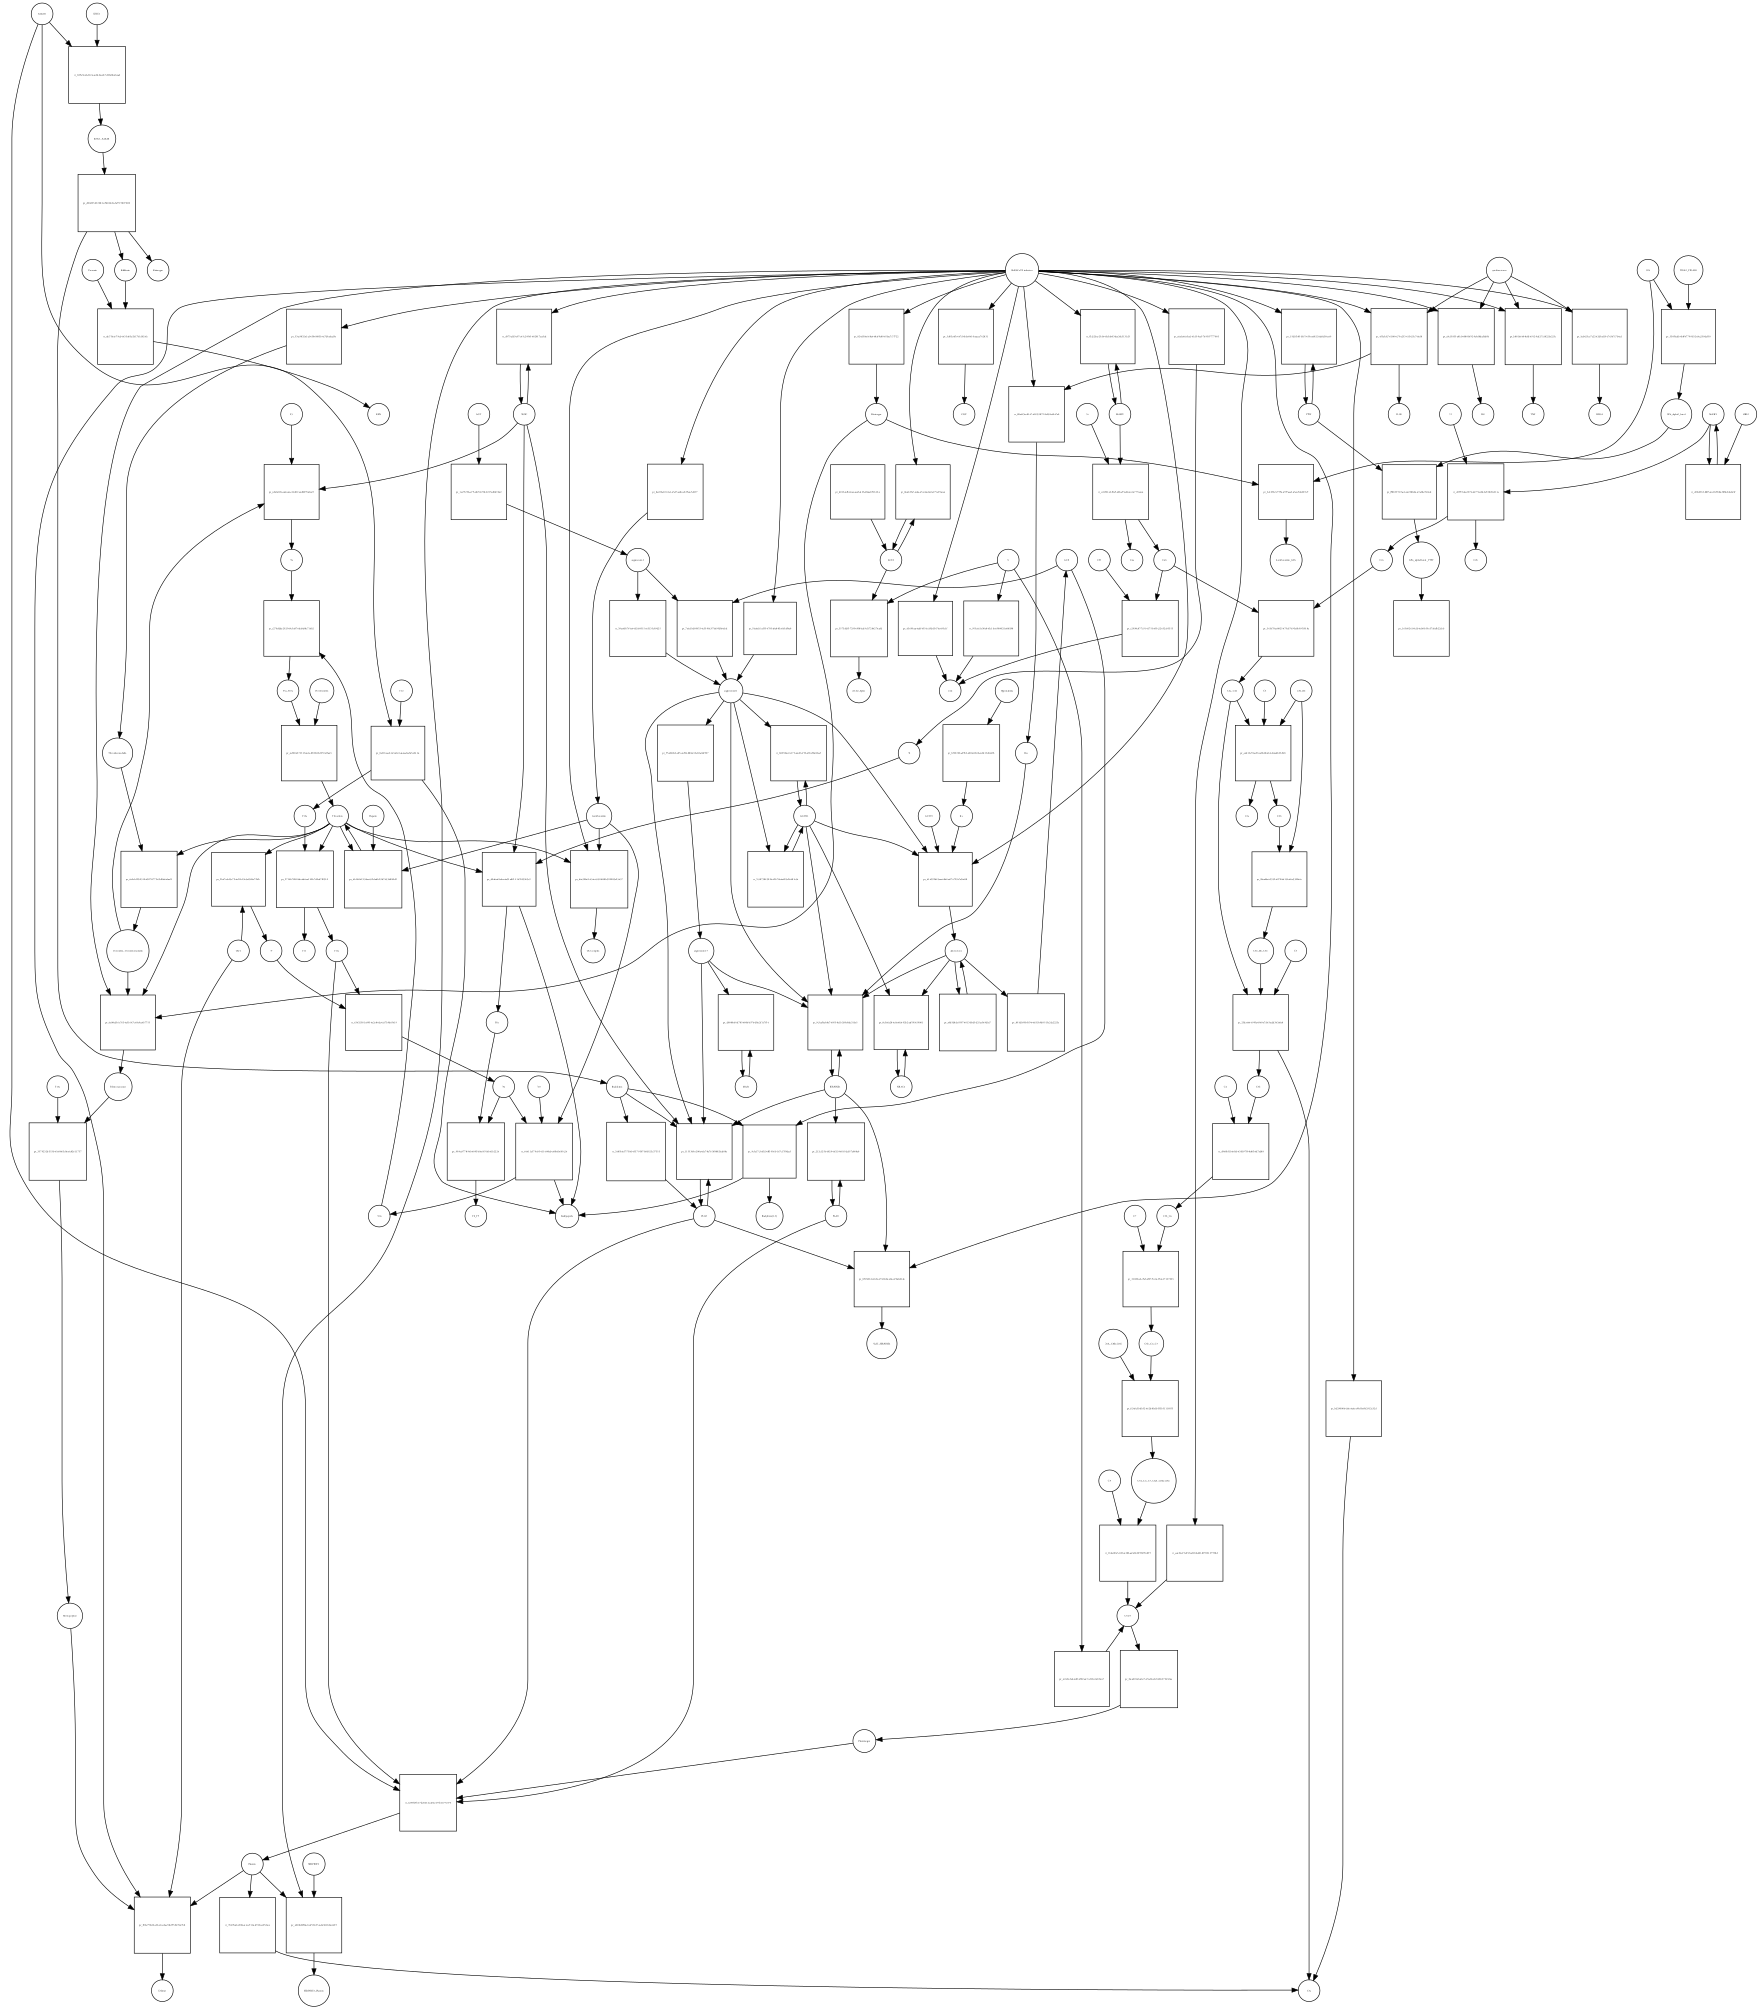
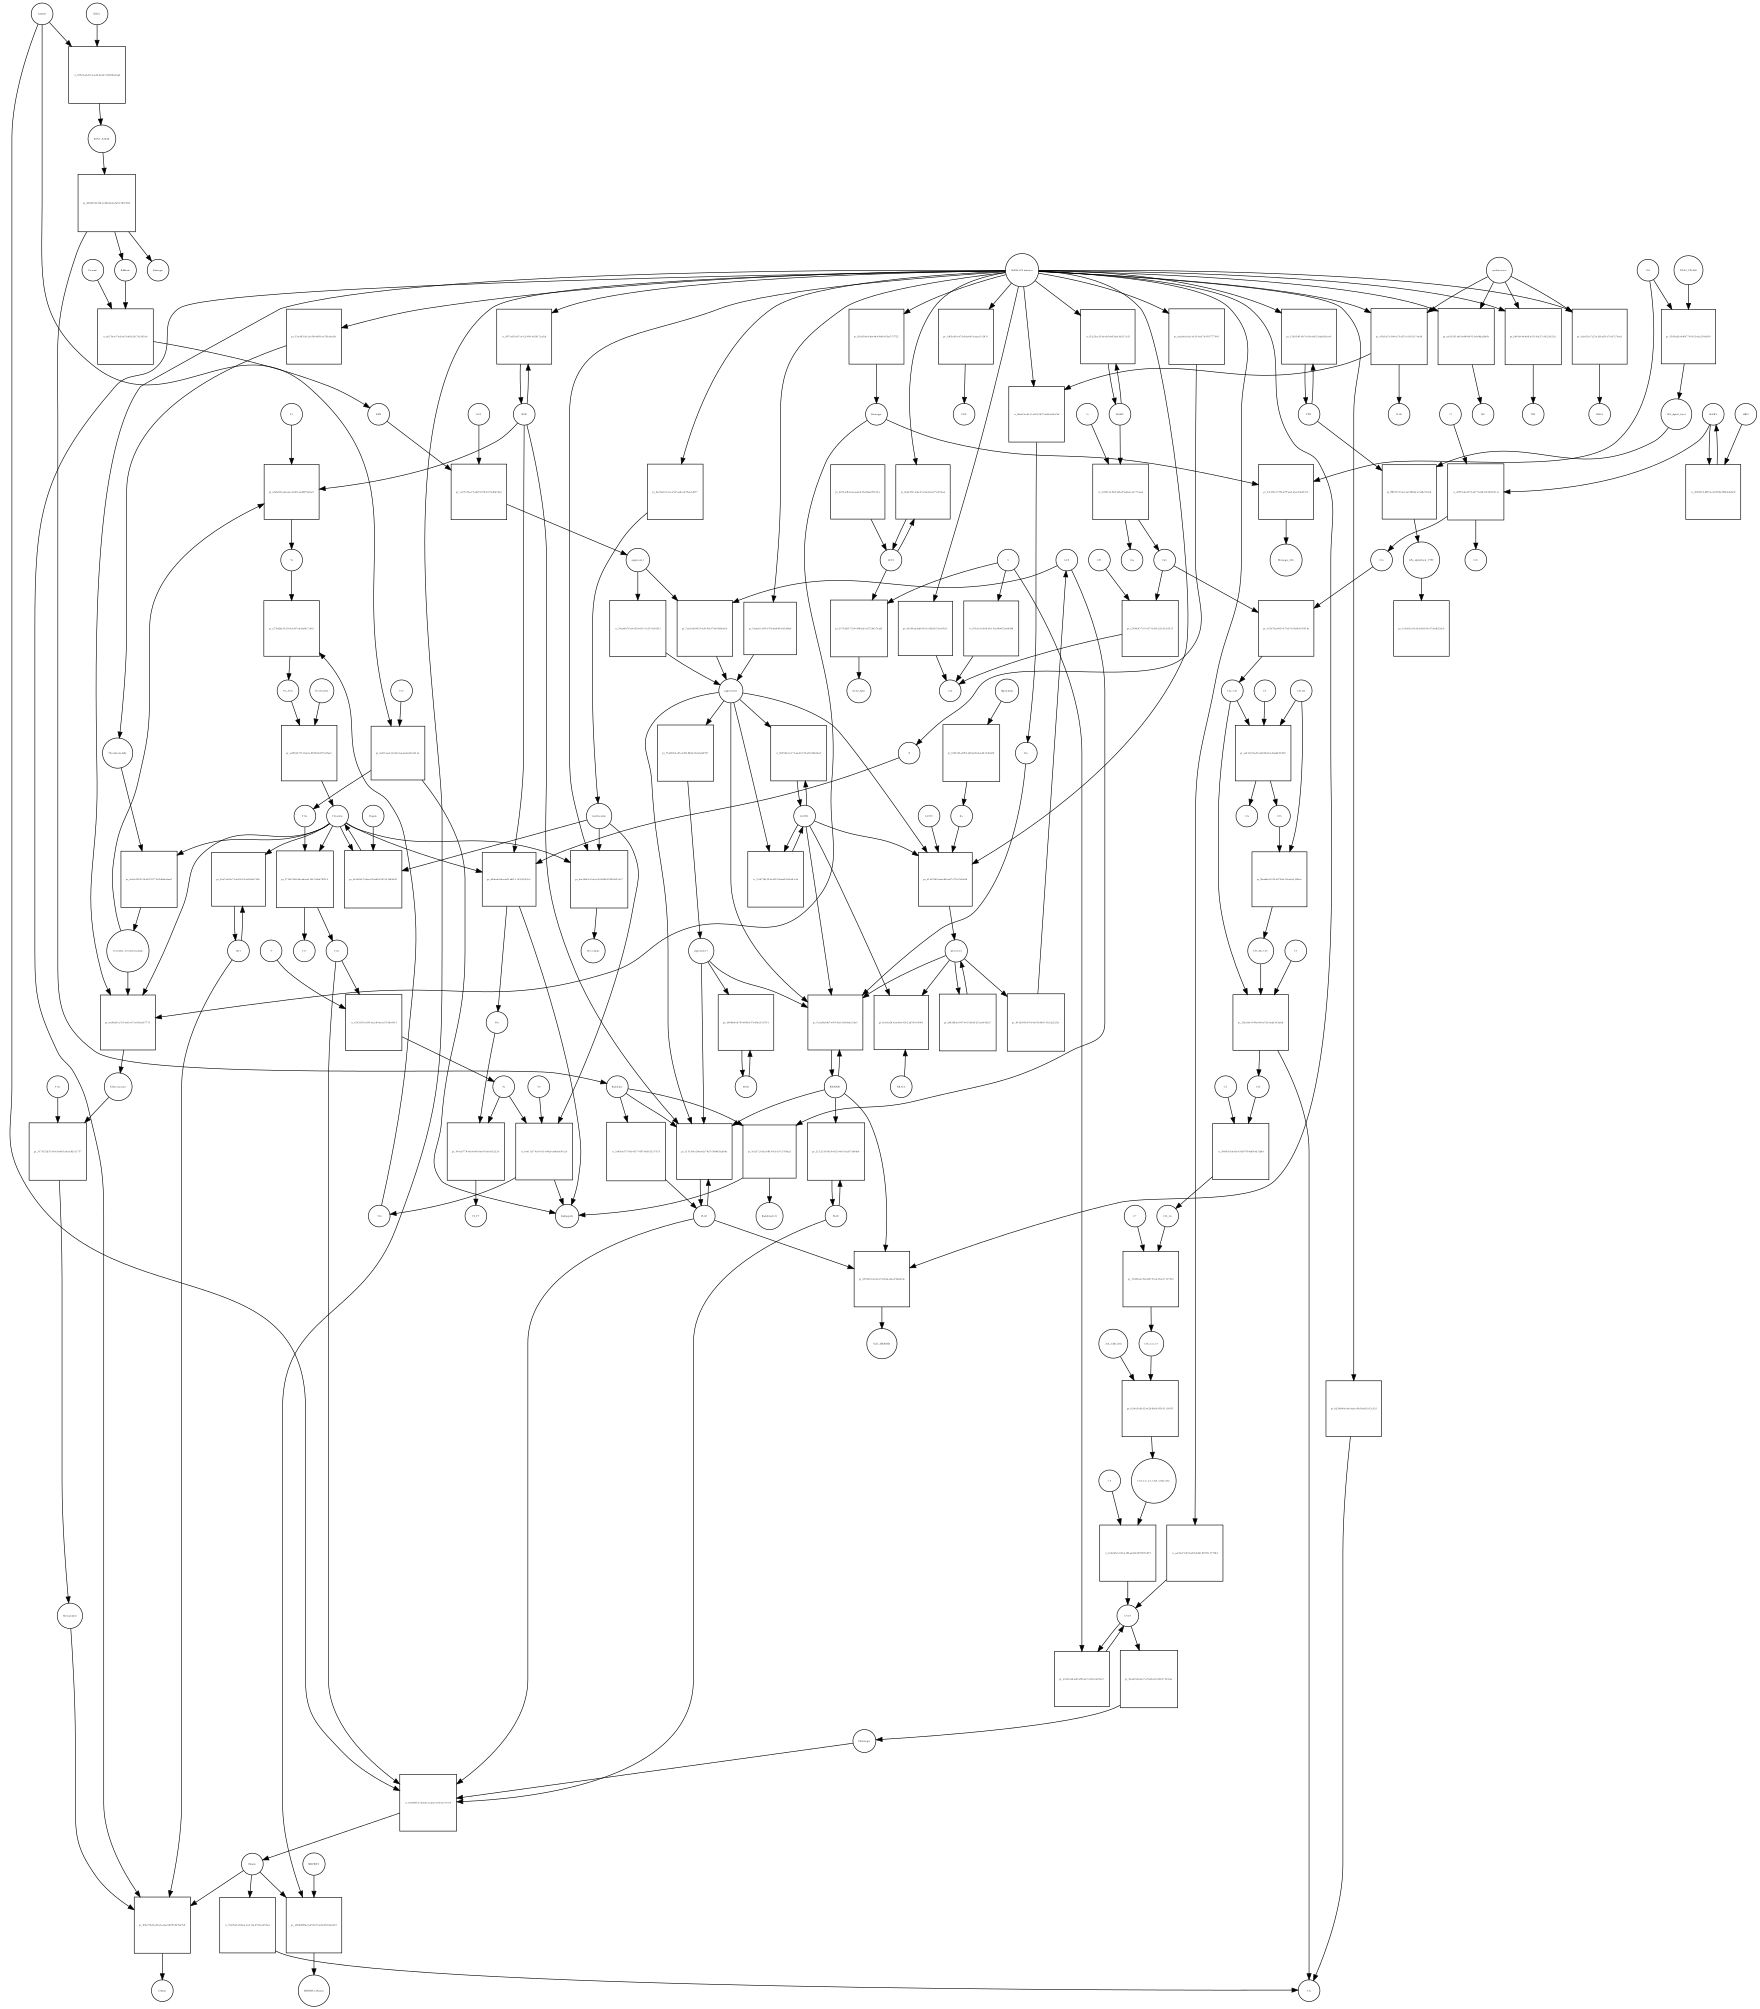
edge "REN" -> "pr_1ca79c90-ee79-4825-b7fd-2237ad8d7d42": added
node "Antithrombin_GP6": label "Antithrombin_GP6" -> "Fibrinogen_GP6"
edge "pr_2b47ccbf-5e79-4ef1-b19e-5a85f6e72b2a" -> "F9": now "pr_2b47ccbf-5e79-4ef1-b19e-5a85f6e72b2a" -> "TAFI"
edge "pr_0e366a28-4c0a-4fe4-92b2-aaf599c59001" -> "NR3C2": removed
edge "C5b-9" -> "pr_424265ad-4c8f-4f02-a47c-d1fce1485467": added
